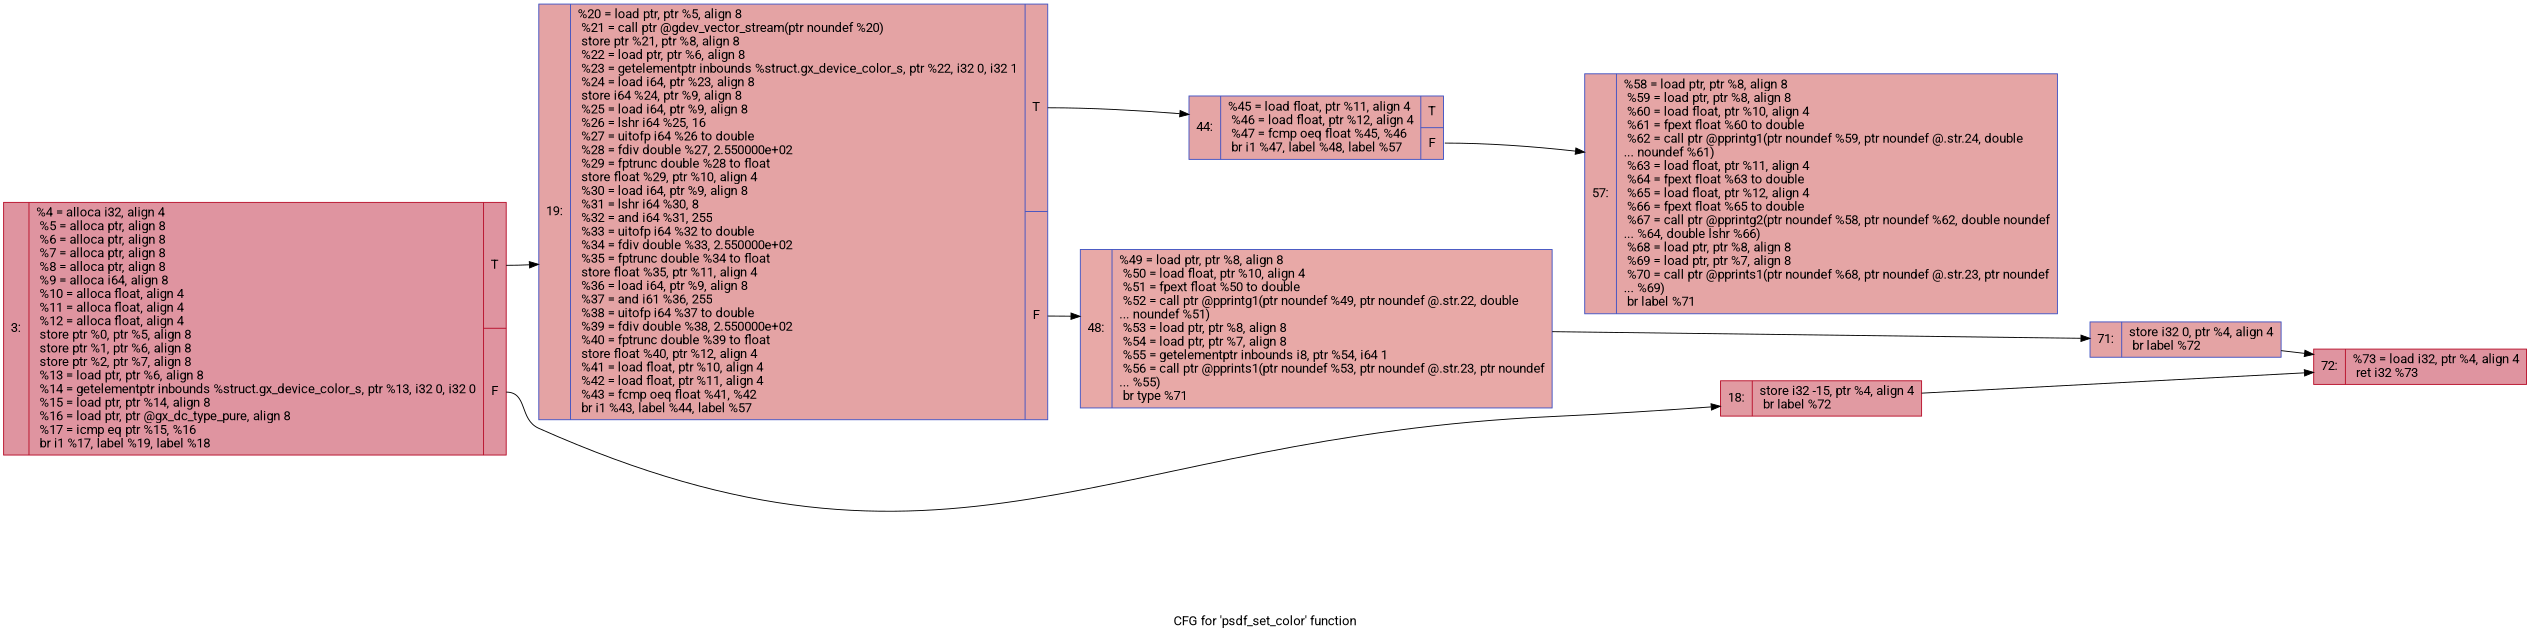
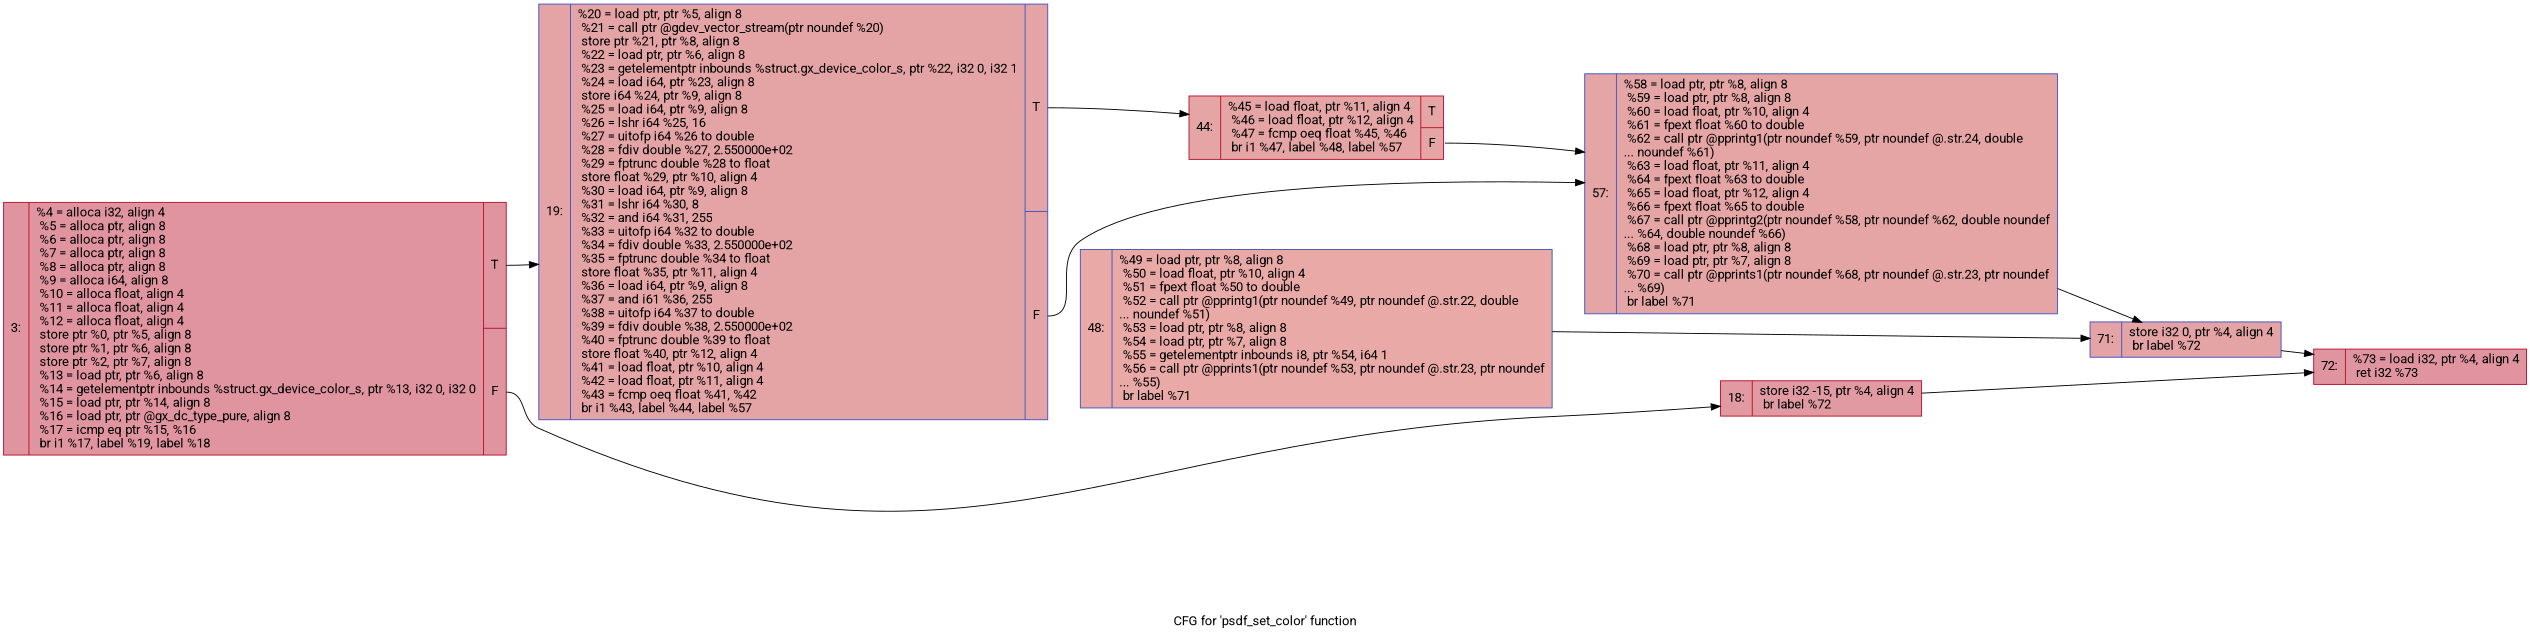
node "44:": color #3d50c3ff -> #b70d28ff
node "57:": text "... %64, double lshr %66)" -> "... %64, double noundef %66)"
edge "57:" -> "71:": added
edge "19:" -> "48:": now "19:" -> "57:"
node "48:": text "br type %71" -> "br label %71"
